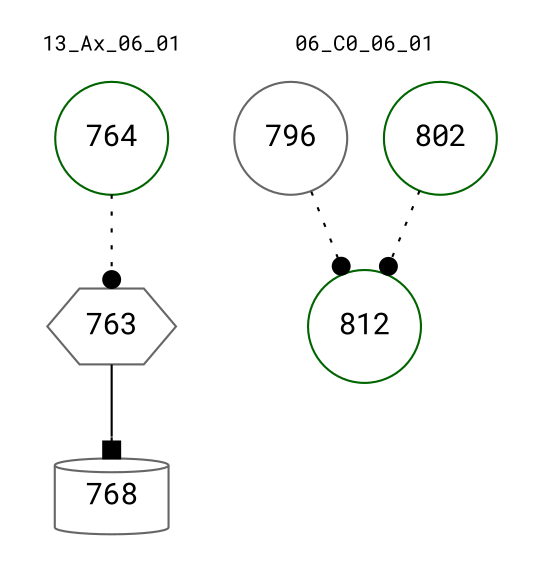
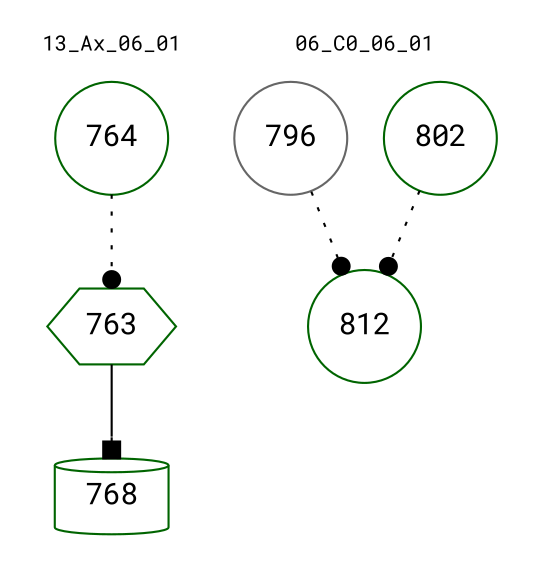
node "763": color gray40 -> darkgreen
node "768": color gray40 -> darkgreen
